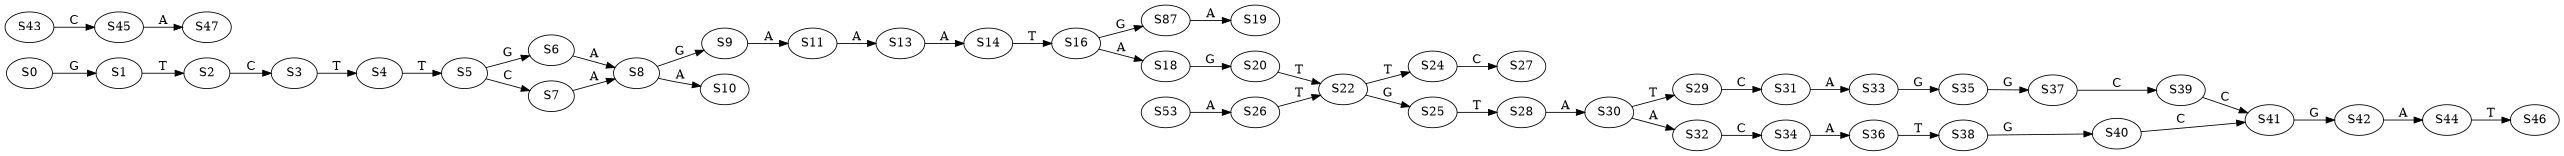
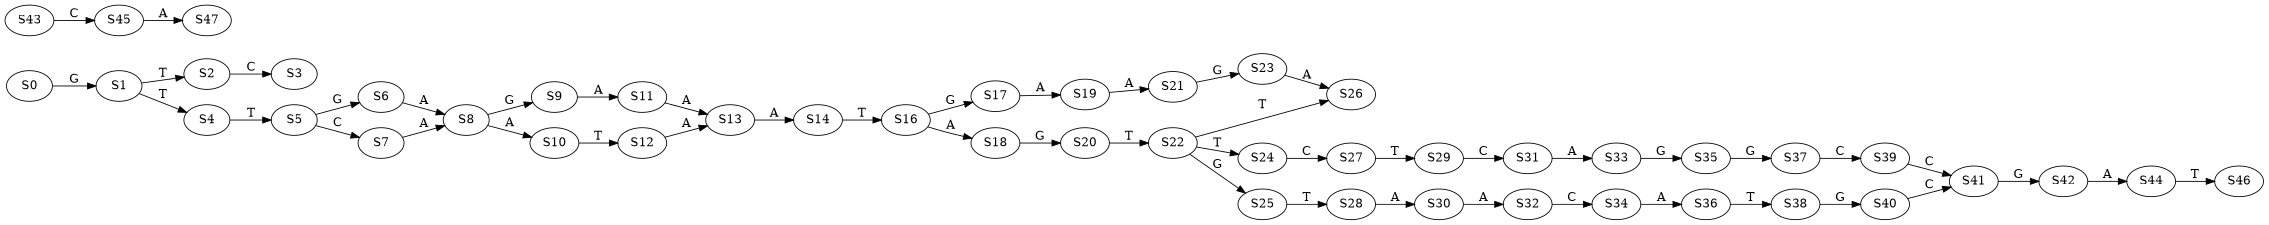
node "S87": label "S87" -> "S17"
edge "S3" -> "S4": now "S1" -> "S4"
node "S21": added
edge "S26" -> "S22": reversed
edge "S30" -> "S29": now "S27" -> "S29"
node "S53": label "S53" -> "S23"
node "S12": added
